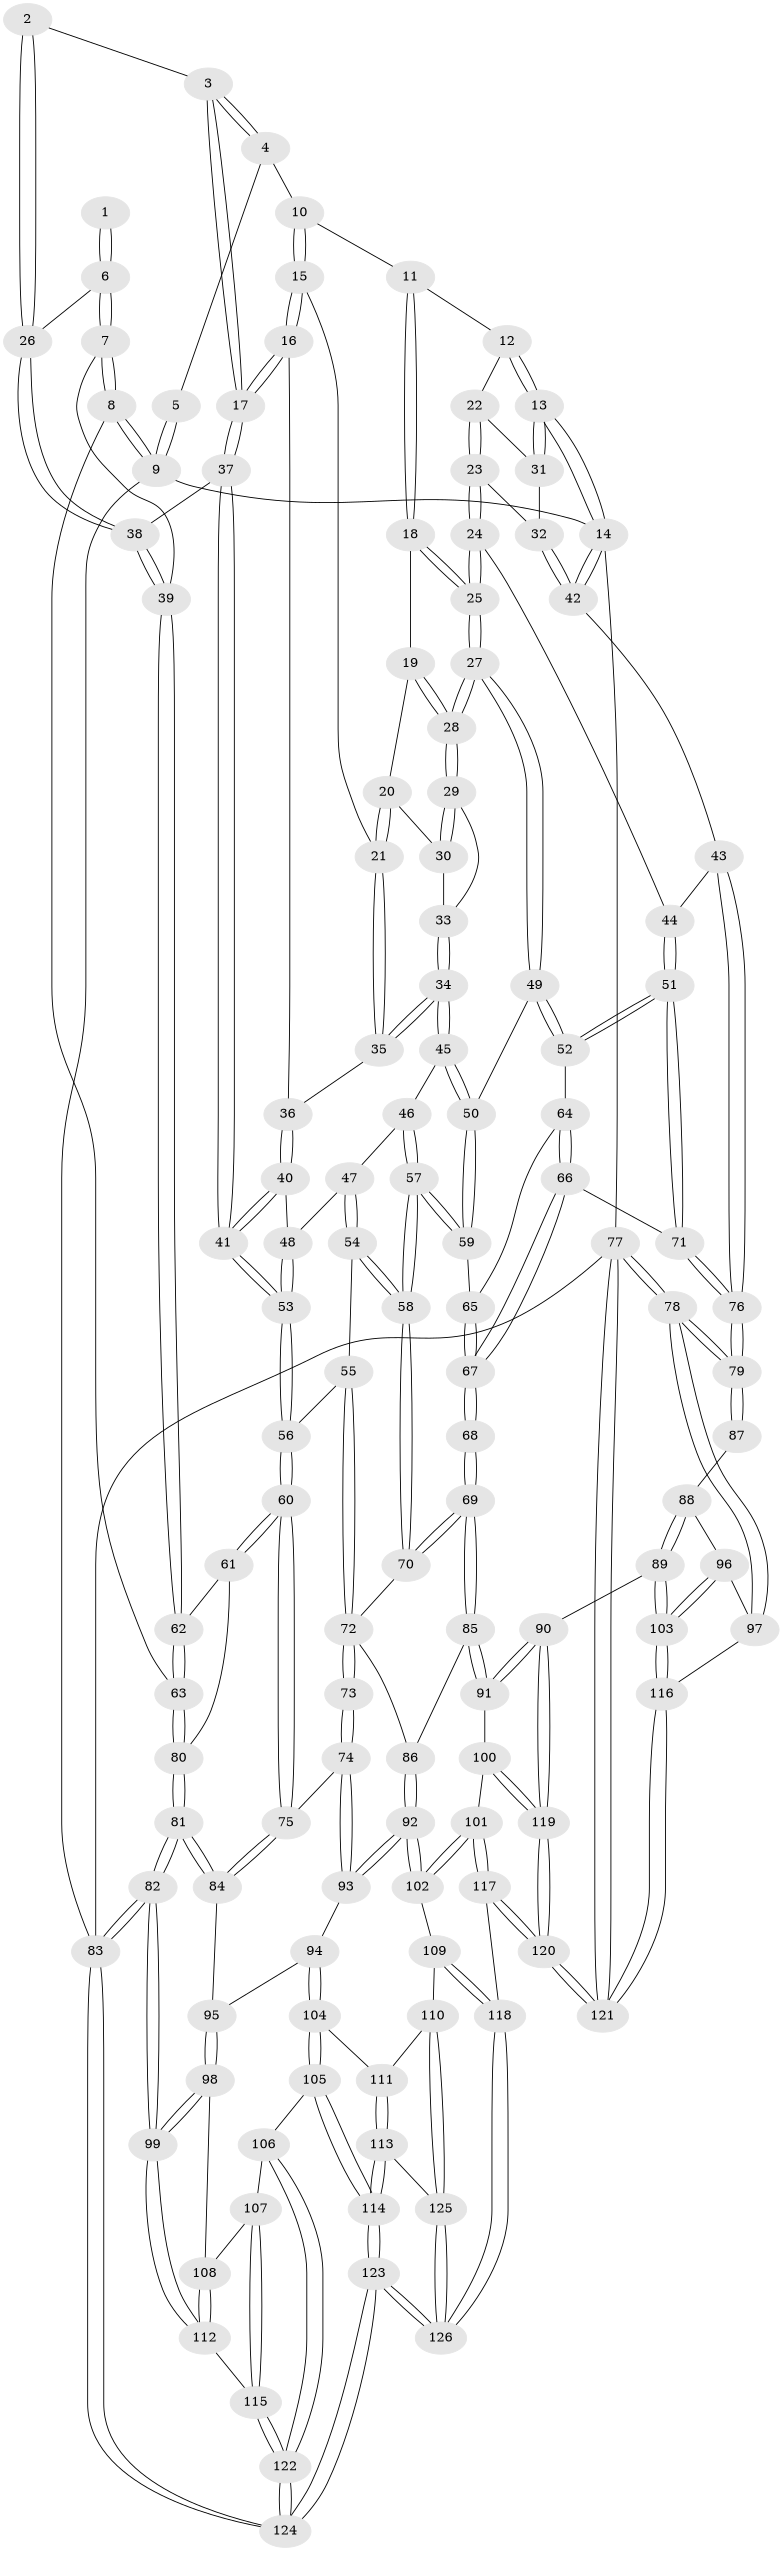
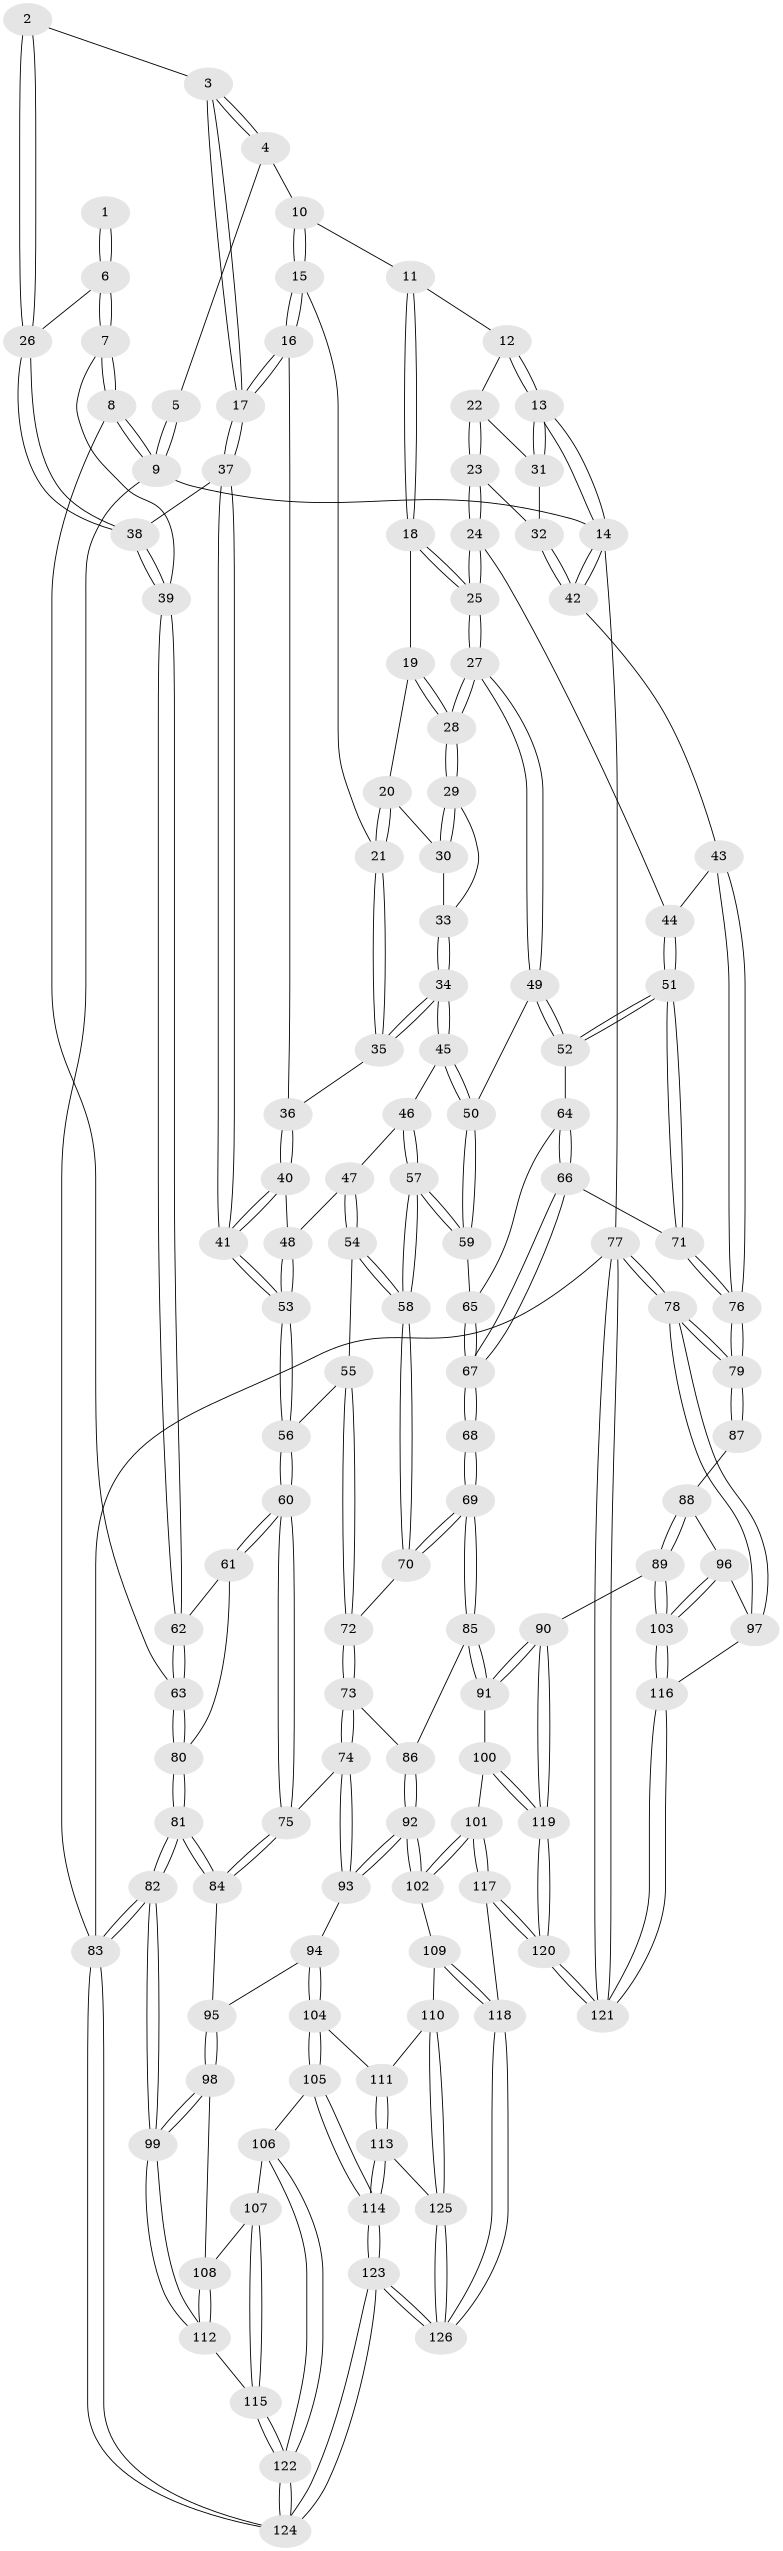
edge "72" -- "86": now "73" -- "86"
